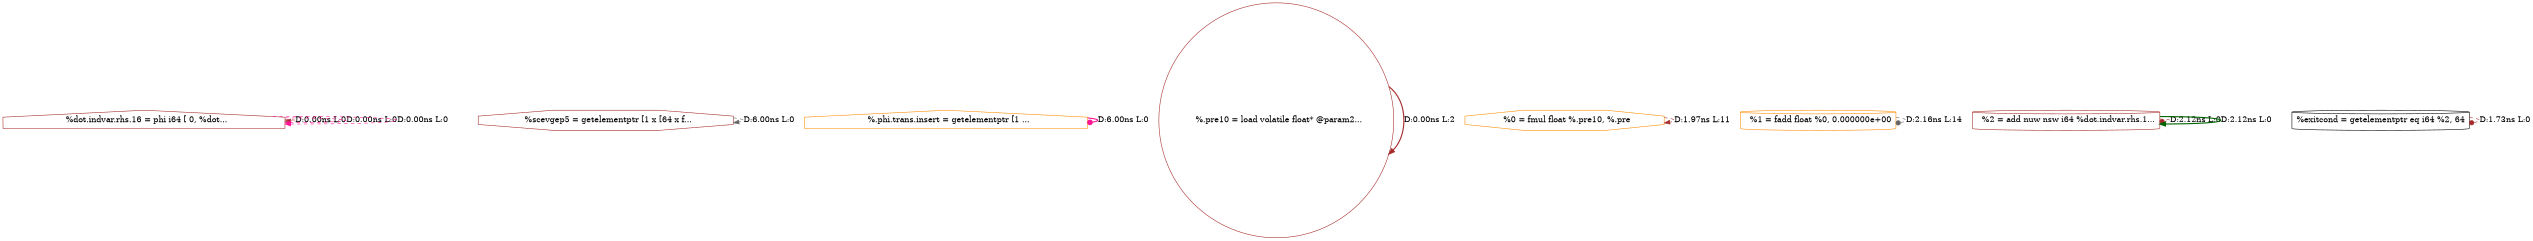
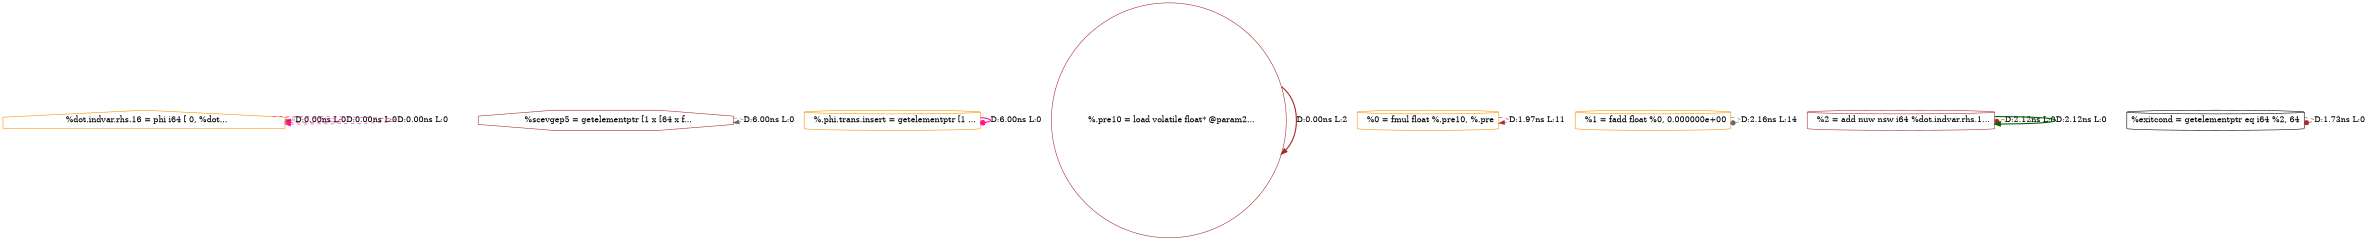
node "%dot.indvar.rhs.16 = phi i64 [ 0, %dot...": color brown -> darkorange
node "%.phi.trans.insert = getelementptr [1 ...": shape house -> cylinder
node "%0 = fmul float %.pre10, %.pre": shape octagon -> cylinder
